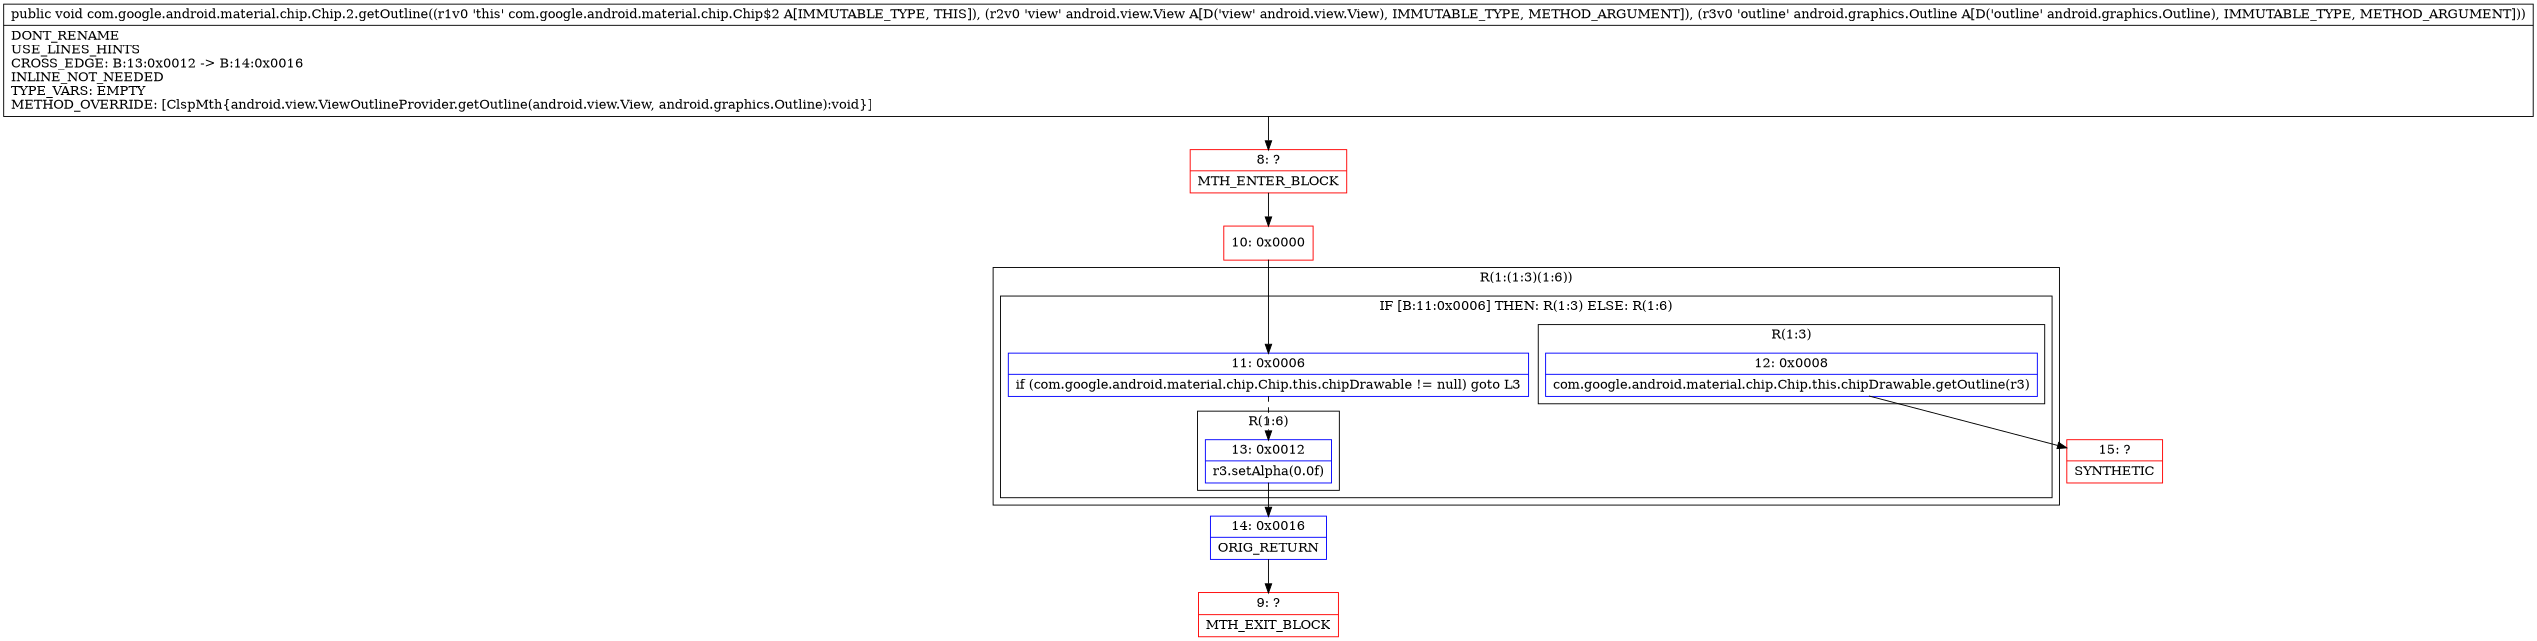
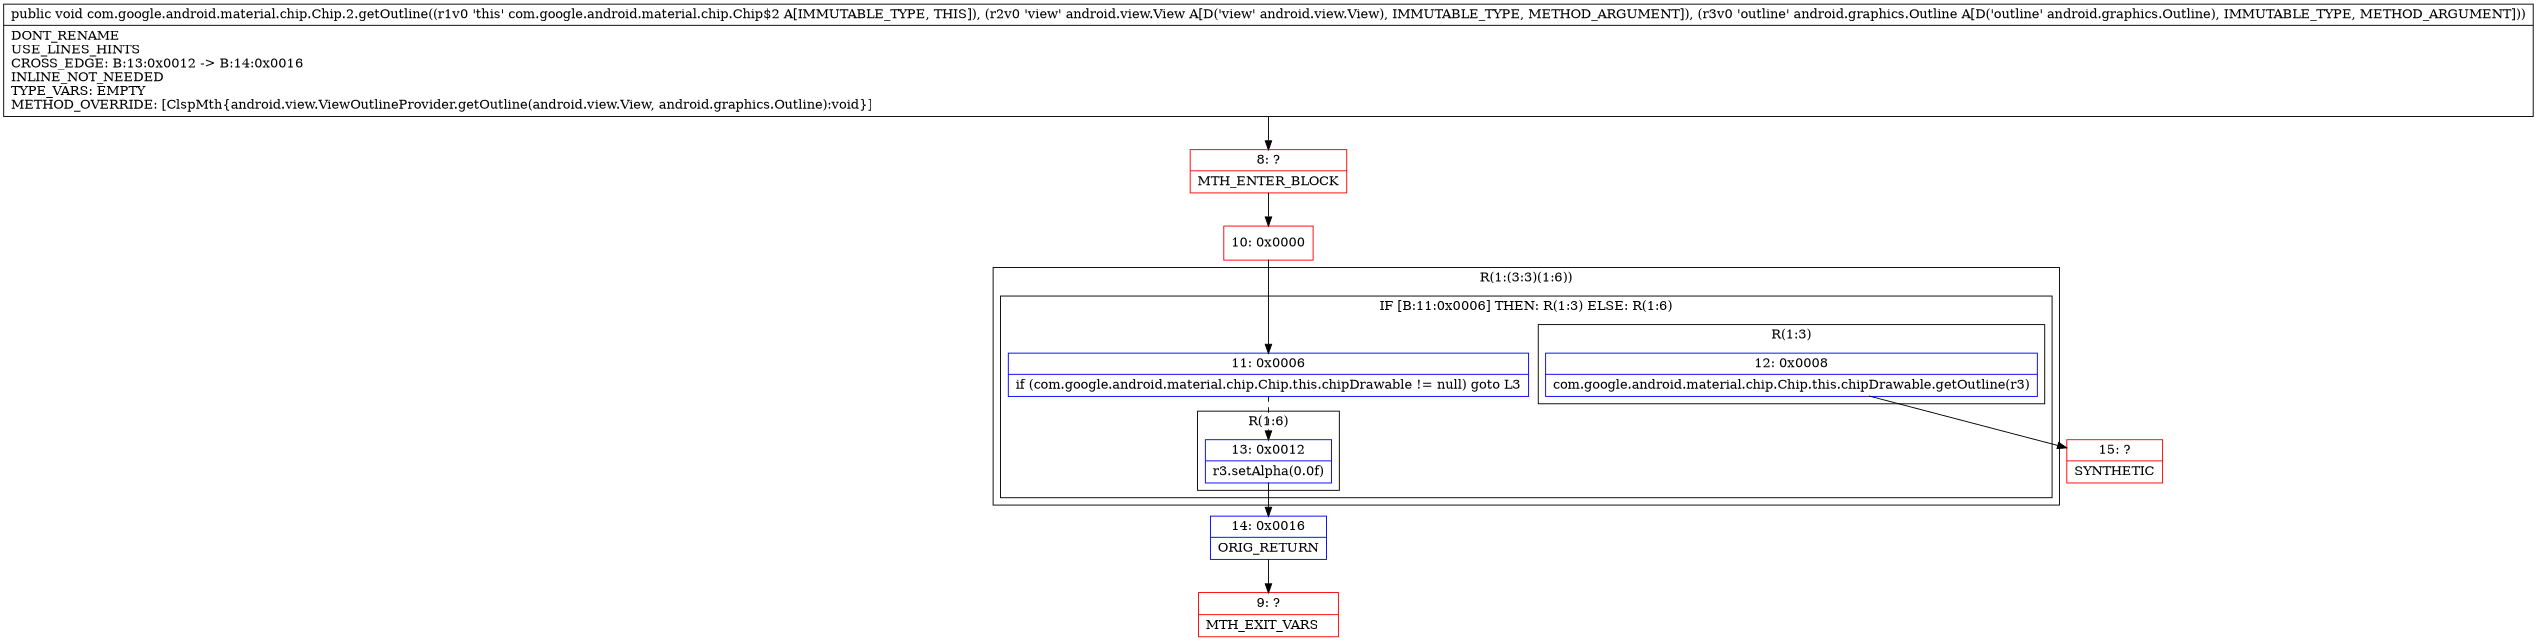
cluster "R(1:(1:3)(1:6))": label "R(1:(1:3)(1:6))" -> "R(1:(3:3)(1:6))"
node "9: ?": text "MTH_EXIT_BLOCK" -> "MTH_EXIT_VARS"
